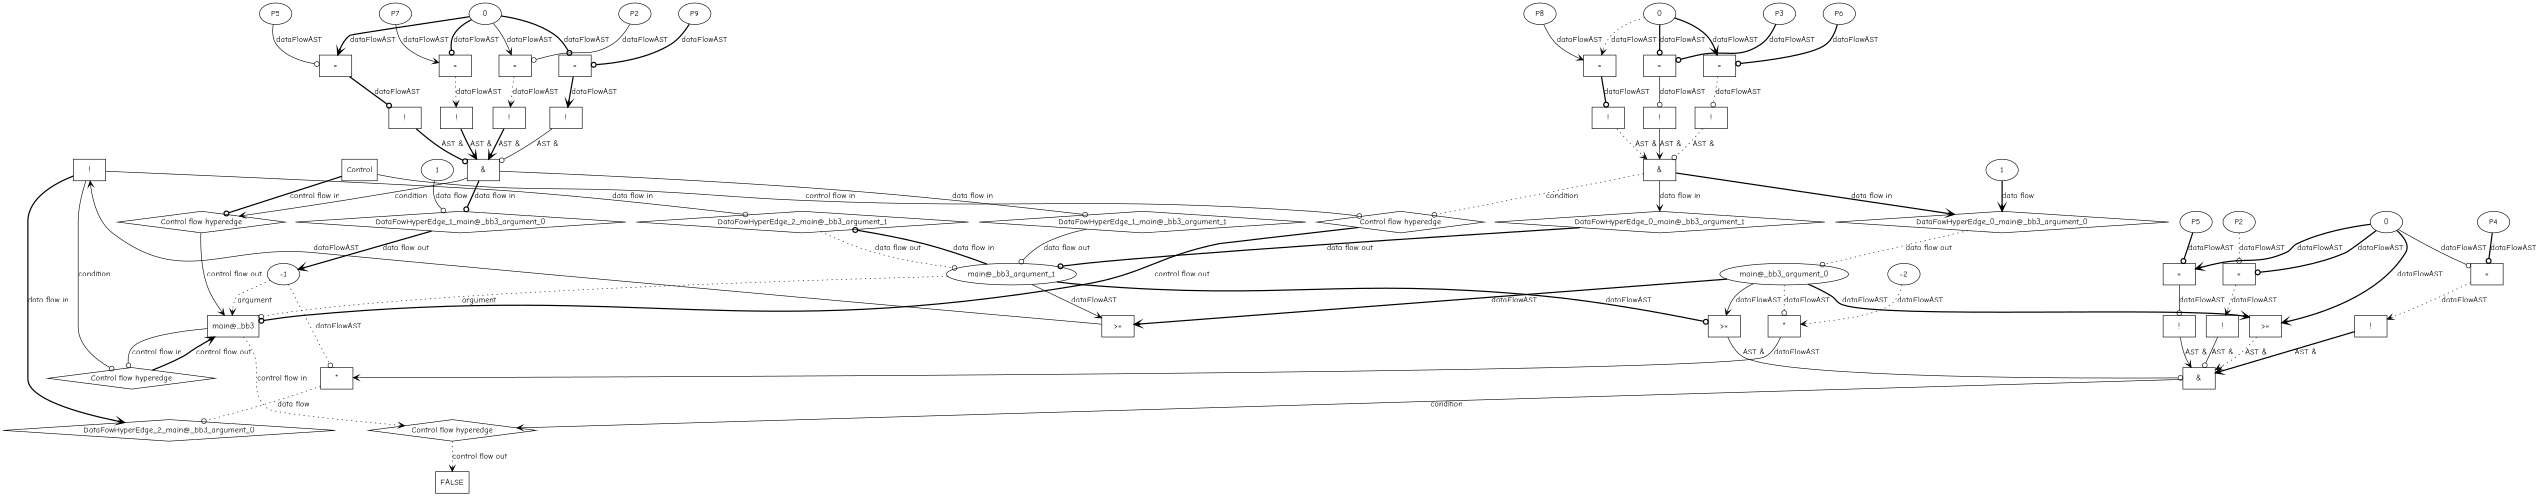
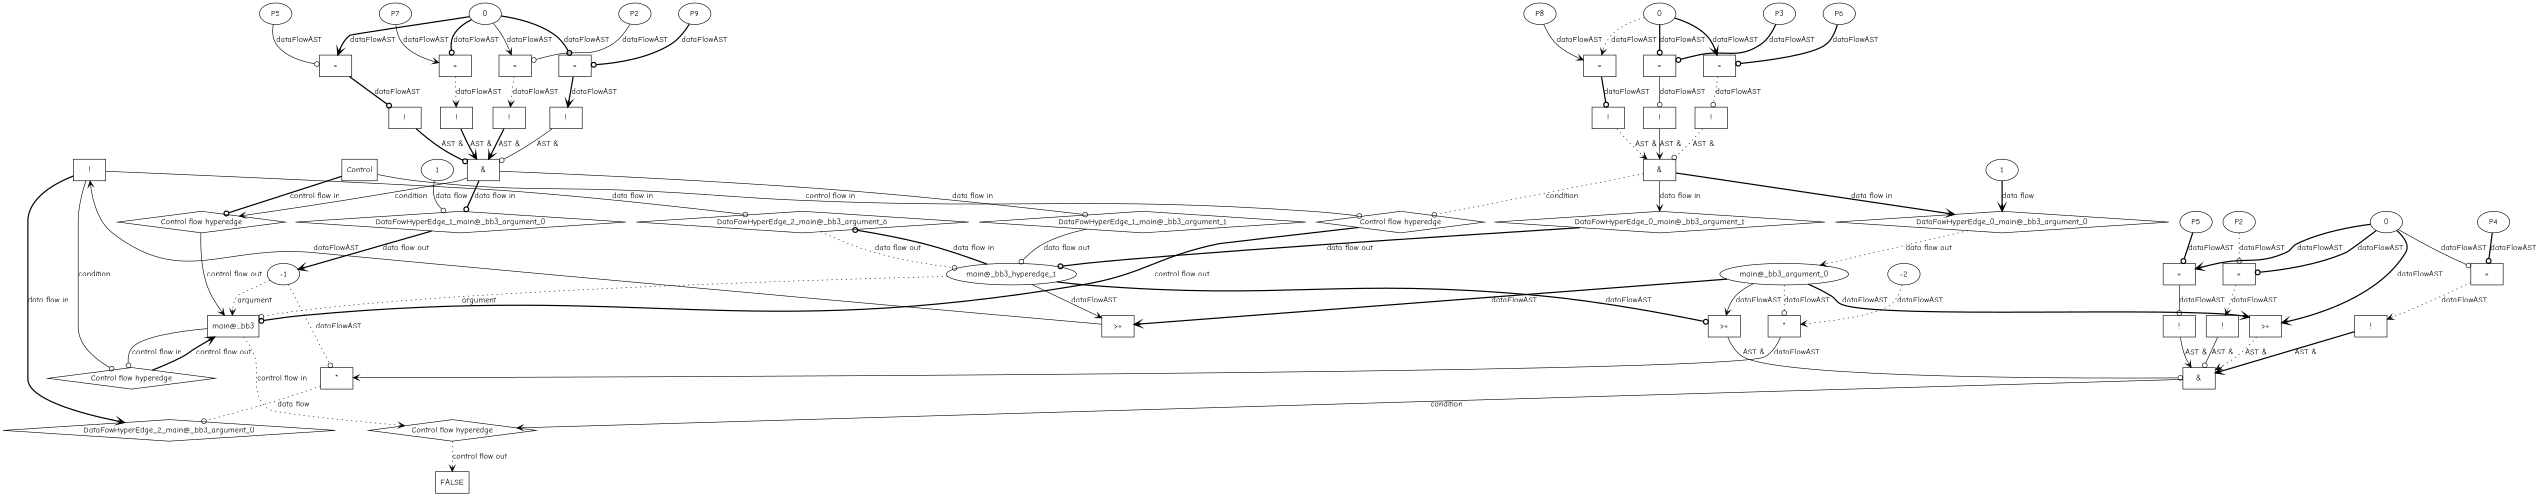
node "DataFowHyperEdge_2_main@_bb3_argument_1": label "DataFowHyperEdge_2_main@_bb3_argument_1" -> "DataFowHyperEdge_2_main@_bb3_argument_6"
edge "DataFowHyperEdge_0_main@_bb3_argument_0" -> "main@_bb3_argument_0": arrowhead odot -> vee
node "main@_bb3_argument_1": label "main@_bb3_argument_1" -> "main@_bb3_hyperedge_1"
